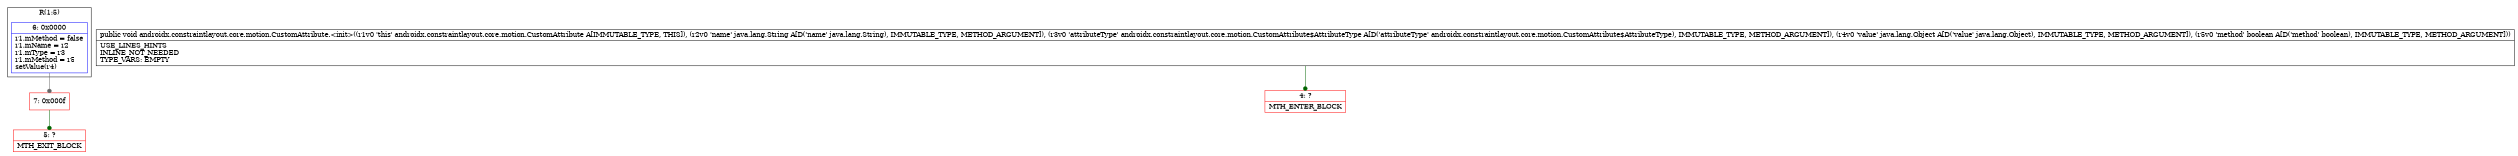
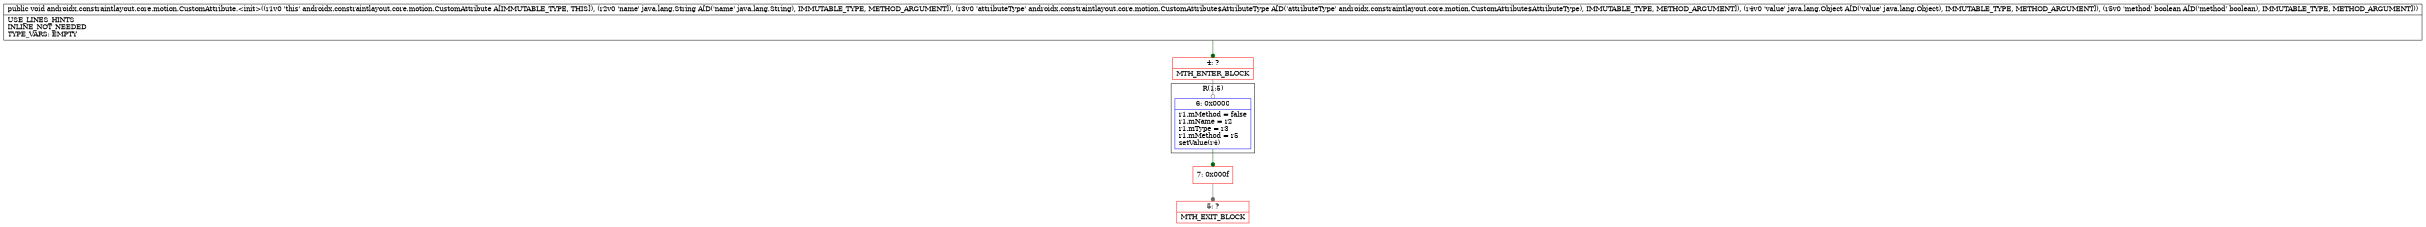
edge "6: 0x0000" -> "7: 0x000f": color gray40 -> darkgreen
edge "4: ?" -> "6: 0x0000": added
edge "7: 0x000f" -> "5: ?": color darkgreen -> gray40
